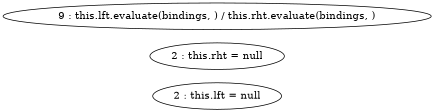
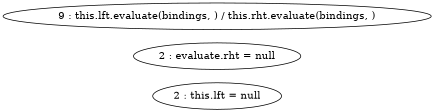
node "2 : this.rht = null": label "2 : this.rht = null" -> "2 : evaluate.rht = null"
